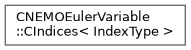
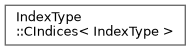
node "CNEMOEulerVariable ::CIndices< IndexType >": label "CNEMOEulerVariable ::CIndices< IndexType >" -> "IndexType ::CIndices< IndexType >"
